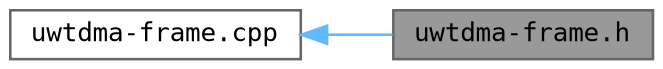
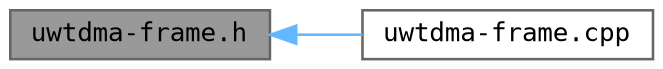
edge "uwtdma-frame.h" -> "uwtdma-frame.cpp": reversed
